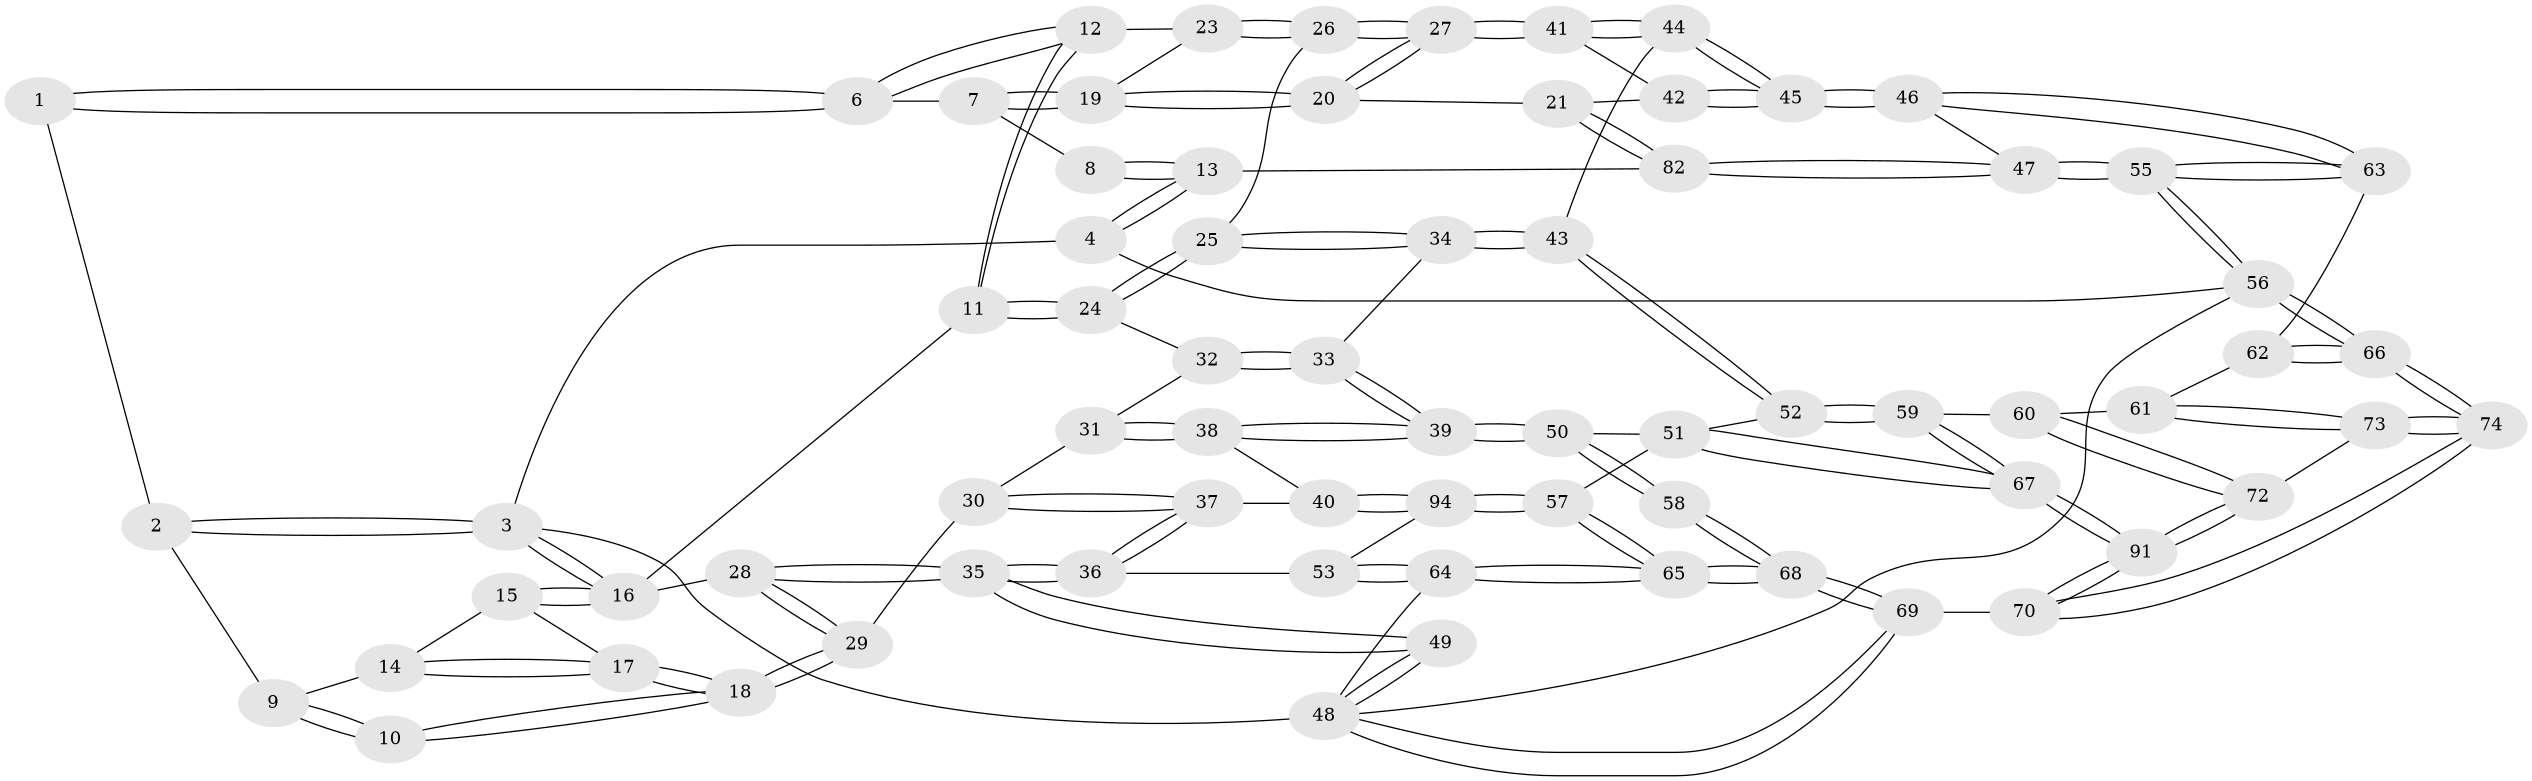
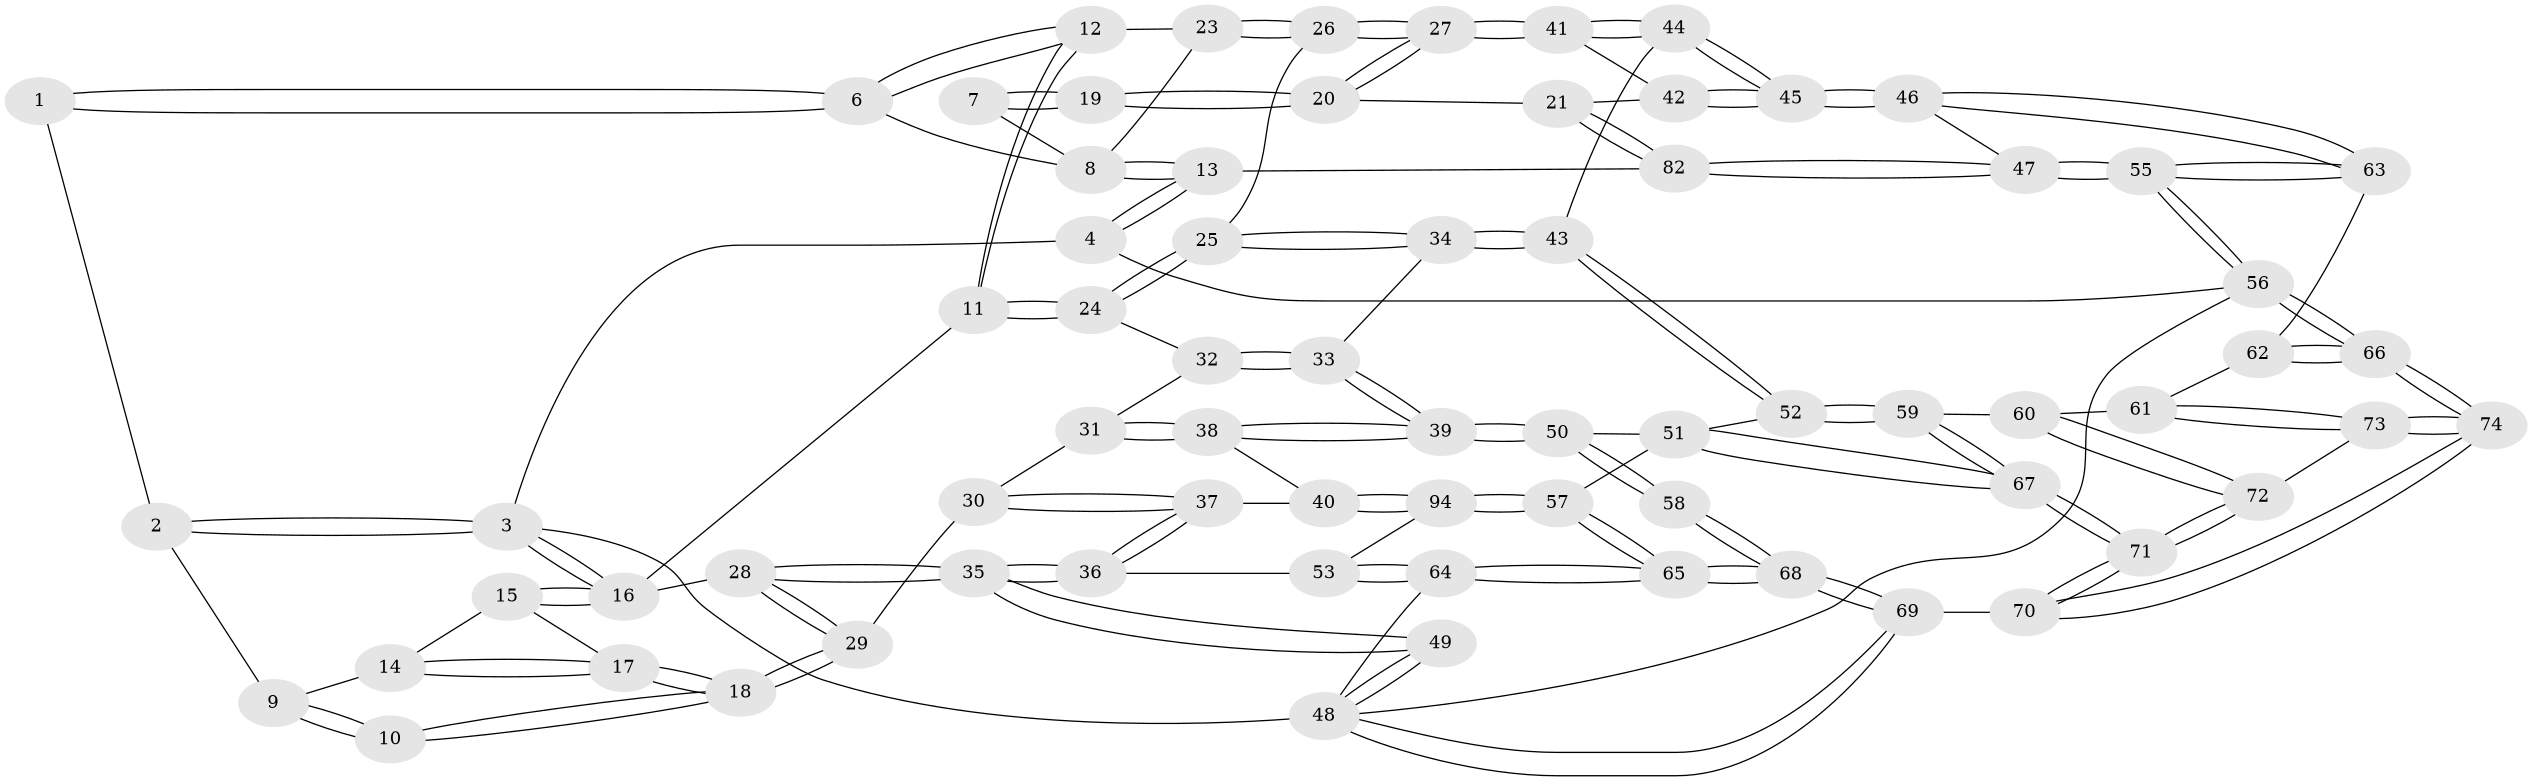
edge "23" -- "19": now "23" -- "8"
edge "6" -- "7": now "6" -- "8"
node "91": label "91" -> "71"
